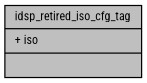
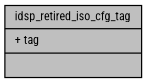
node "idsp_retired_iso_cfg_tag": text "+ iso" -> "+ tag"
